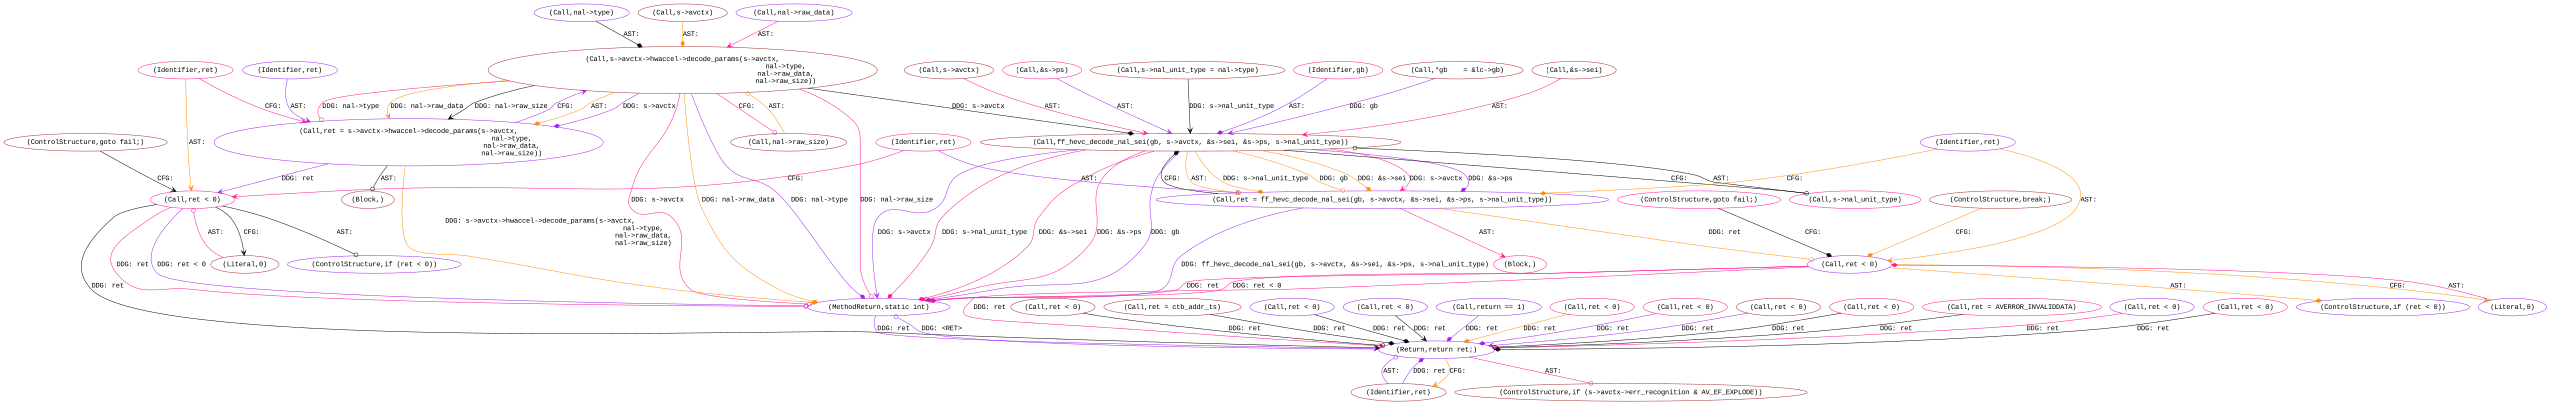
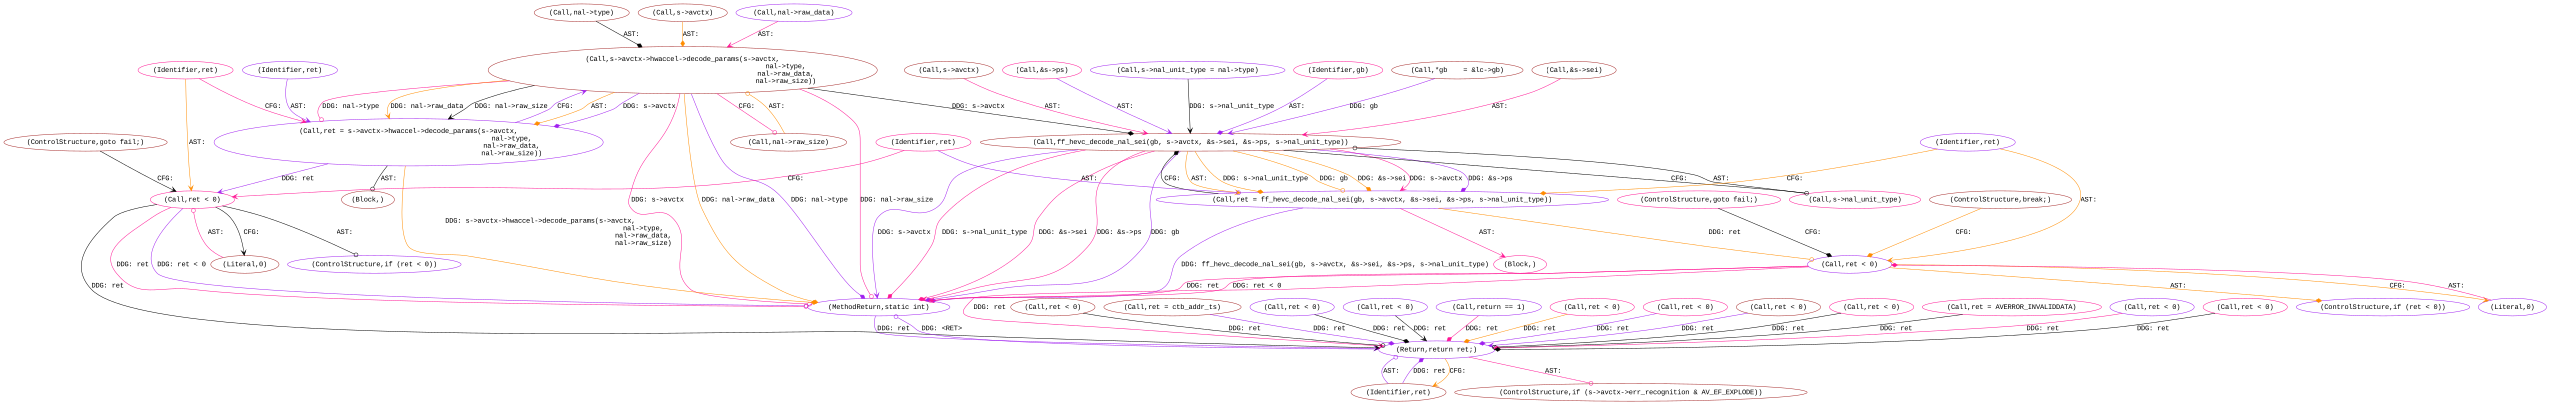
node "(Call,nal->type)": color purple -> brown
node "(Call,s->nal_unit_type = nal->type)": color brown -> purple
edge "(Call,return == 1)" -> "(Return,return ret;)": color purple -> deeppink
edge "(Call,ret = ctb_addr_ts)" -> "(Return,return ret;)": color black -> purple
